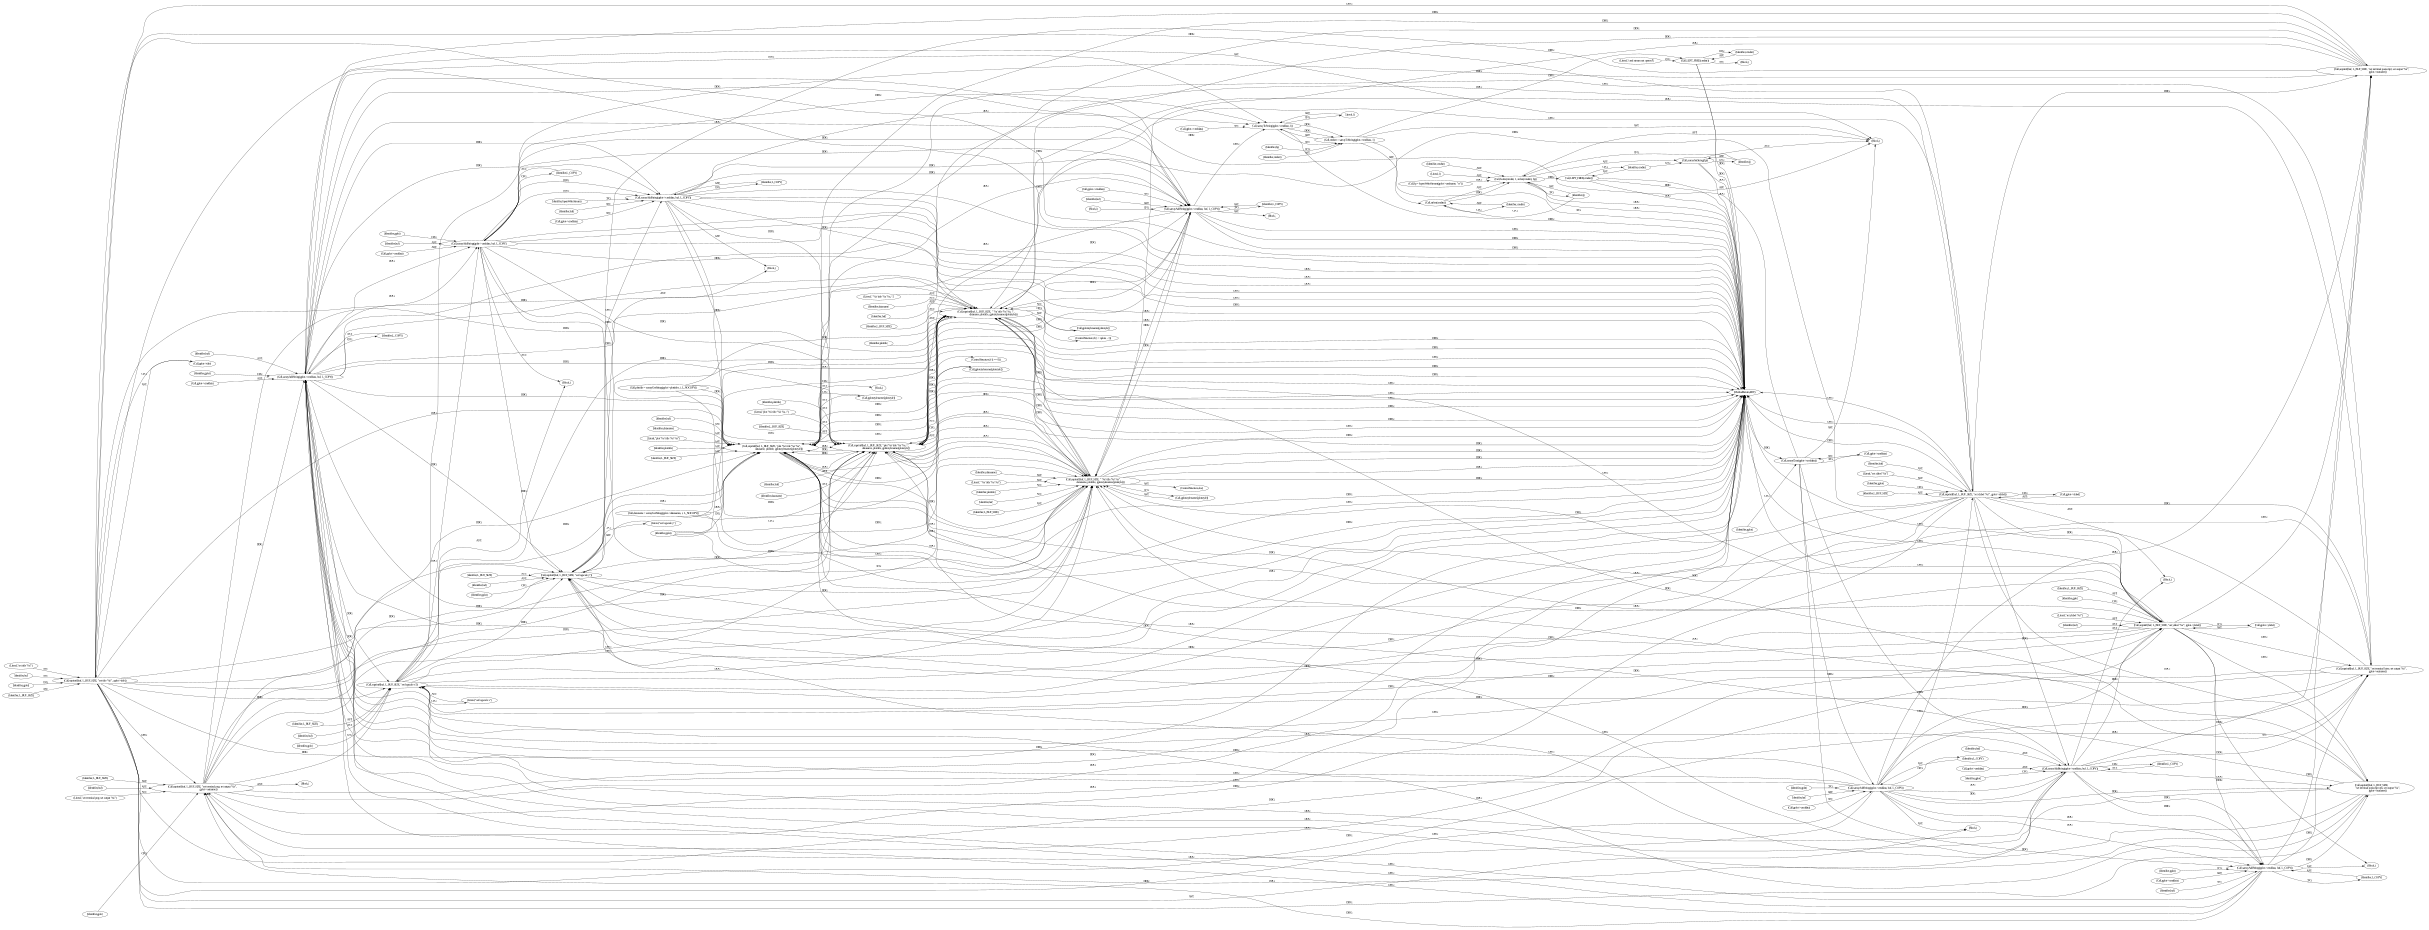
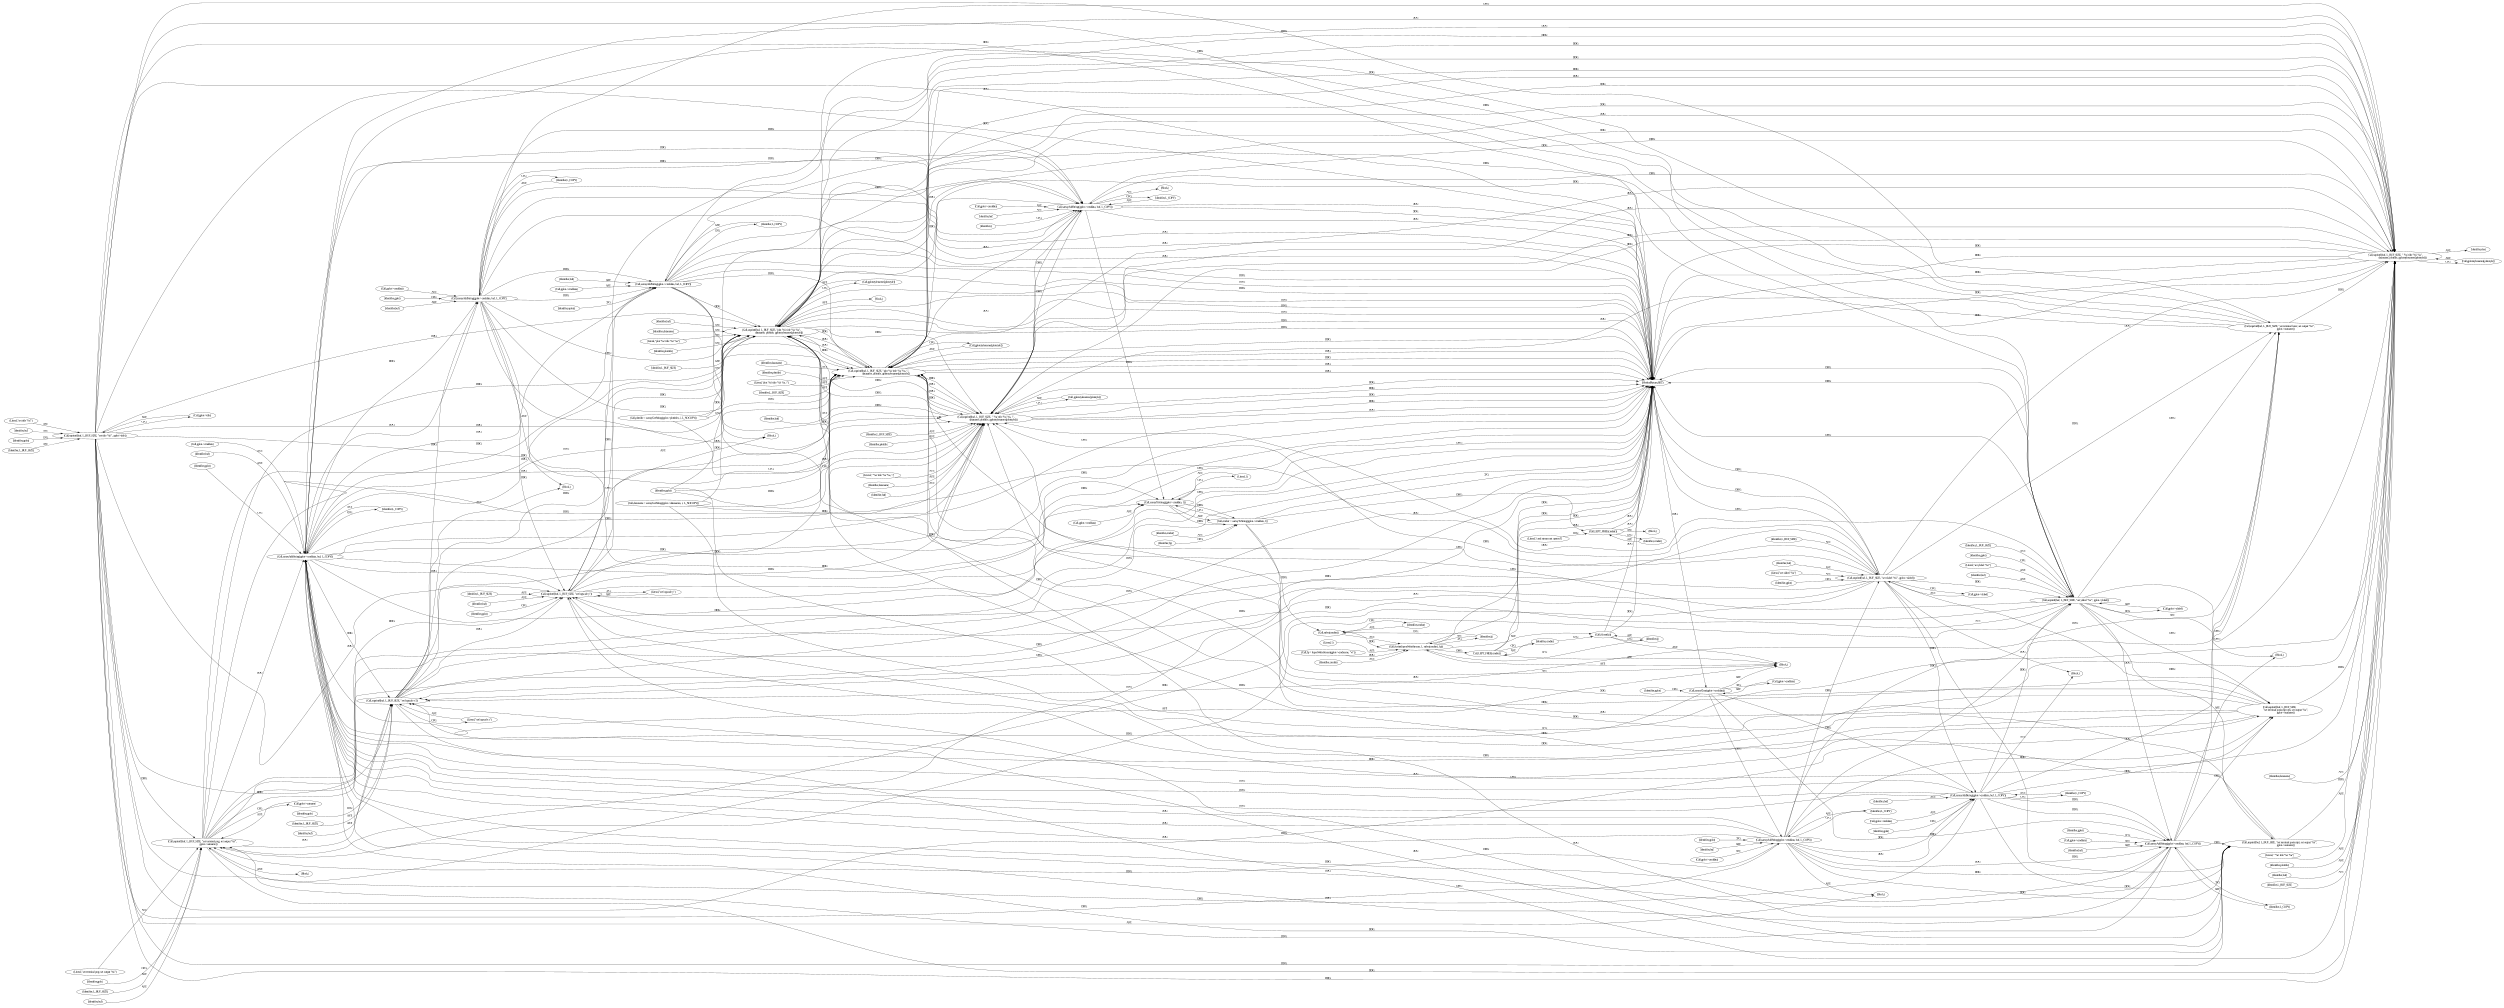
edge "(Call,cmdstr = sarrayToString(gplot->cmddata, 1))" -> "(Call,sarrayToString(gplot->cmddata, 1))": label "AST: " -> "CFG: "
edge "(Call,cmdstr = sarrayToString(gplot->cmddata, 1))" -> "(Call,strlen(cmdstr))": label "AST: " -> "DDG: "
node "(Call,sarrayGetString(fp))": label "(Call,sarrayGetString(fp))" -> "(Call,fclose(fp))"
node "(Call,fwrite(cmdstr, 1, strlen(cmdstr), fp))": label "(Call,fwrite(cmdstr, 1, strlen(cmdstr), fp))" -> "(Call,fwrite(fopenWriteStream, 1, strlen(cmdstr), fp))"
node "(Identifier,fopenWriteStream)": label "(Identifier,fopenWriteStream)" -> "(Identifier,nplots)"
node "(Block,i)": label "(Block,i)" -> "(Identifier,i)"
edge "(Call,sarrayToString(gplot->cmddata, 1))" -> "(MethodReturn,RET)": reversed
node "(ControlStructure,if (i < nplots - 1))": removed
node "(ControlStructure,if (i == 0))": removed
node "(ControlStructure,else)": label "(ControlStructure,else)" -> "(Identifier,else)"
node "(Call,gplot->outname)": added
